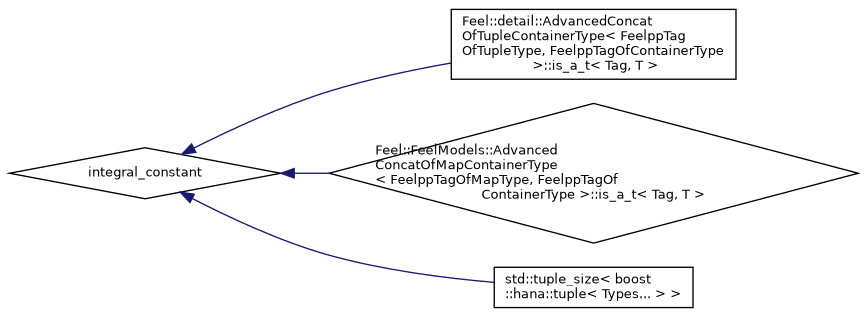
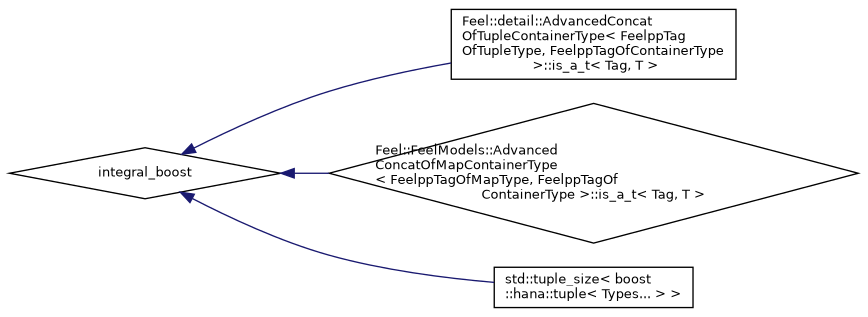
node "integral_constant": label "integral_constant" -> "integral_boost"
